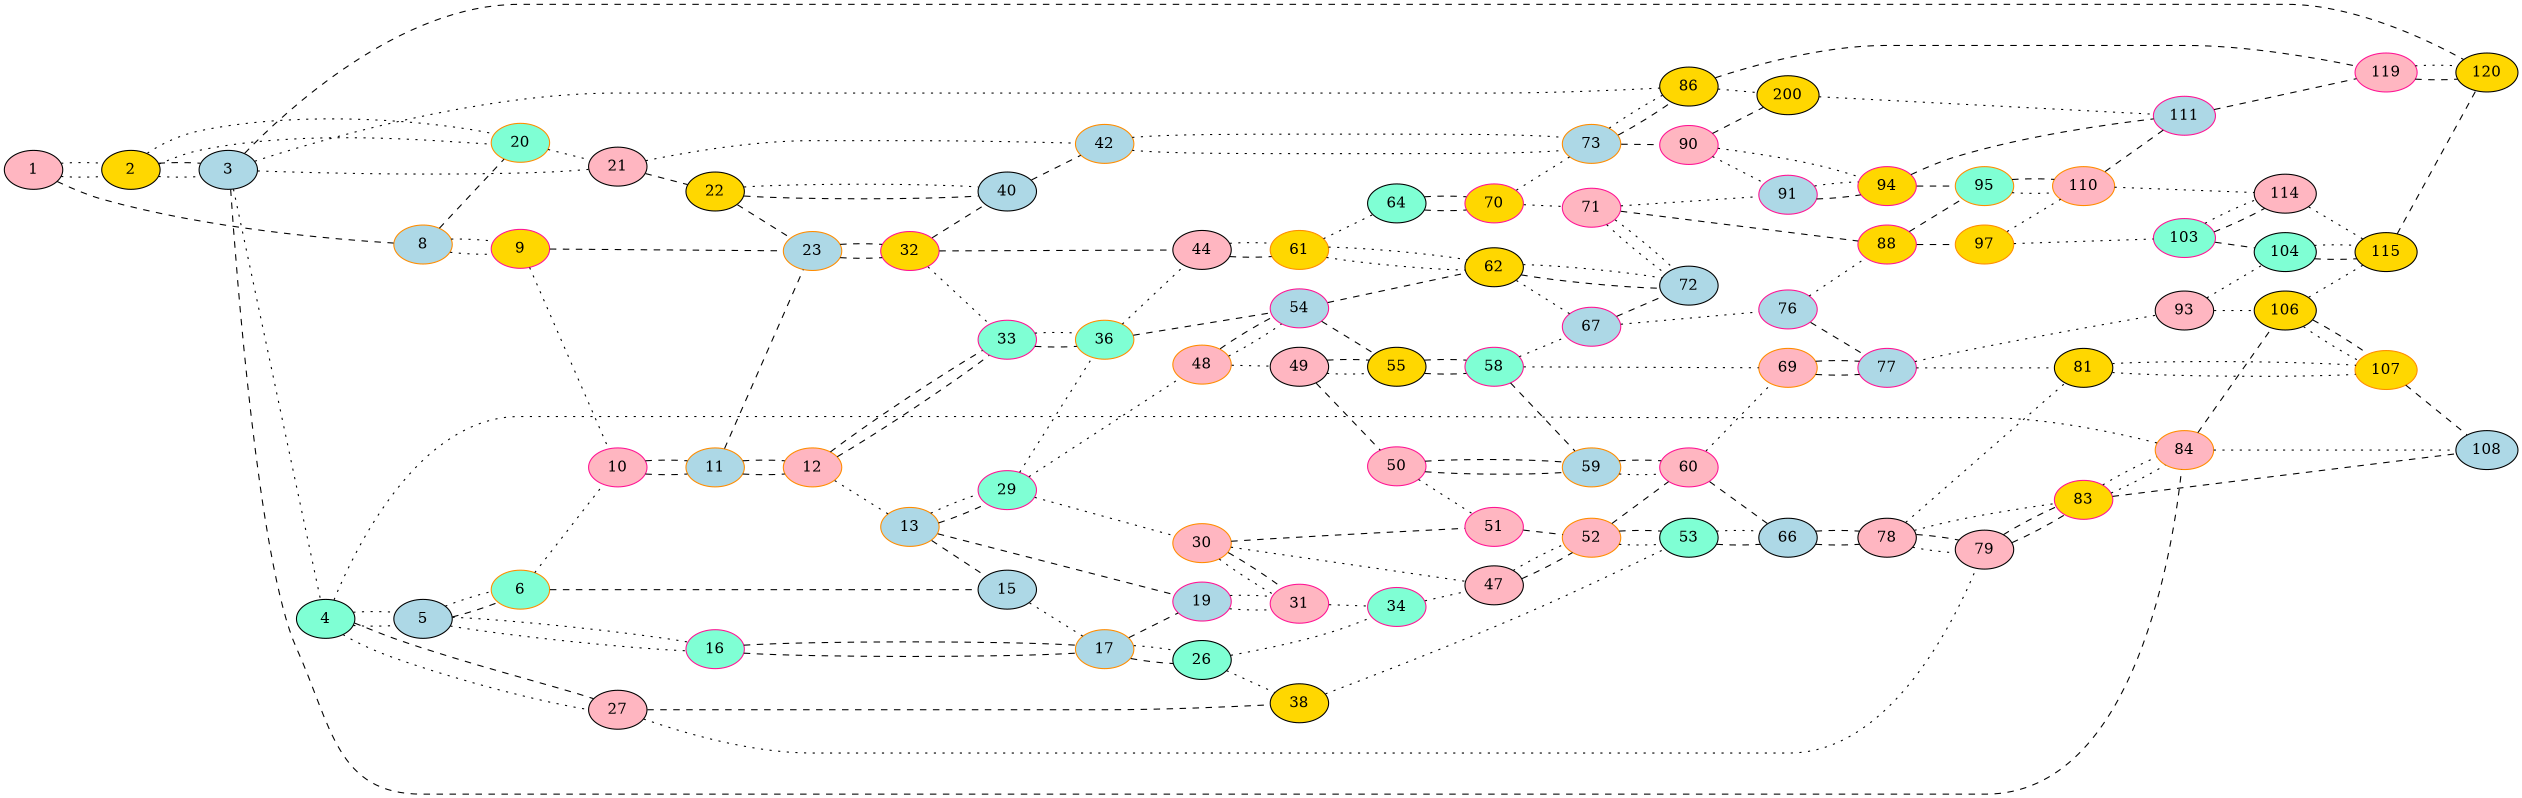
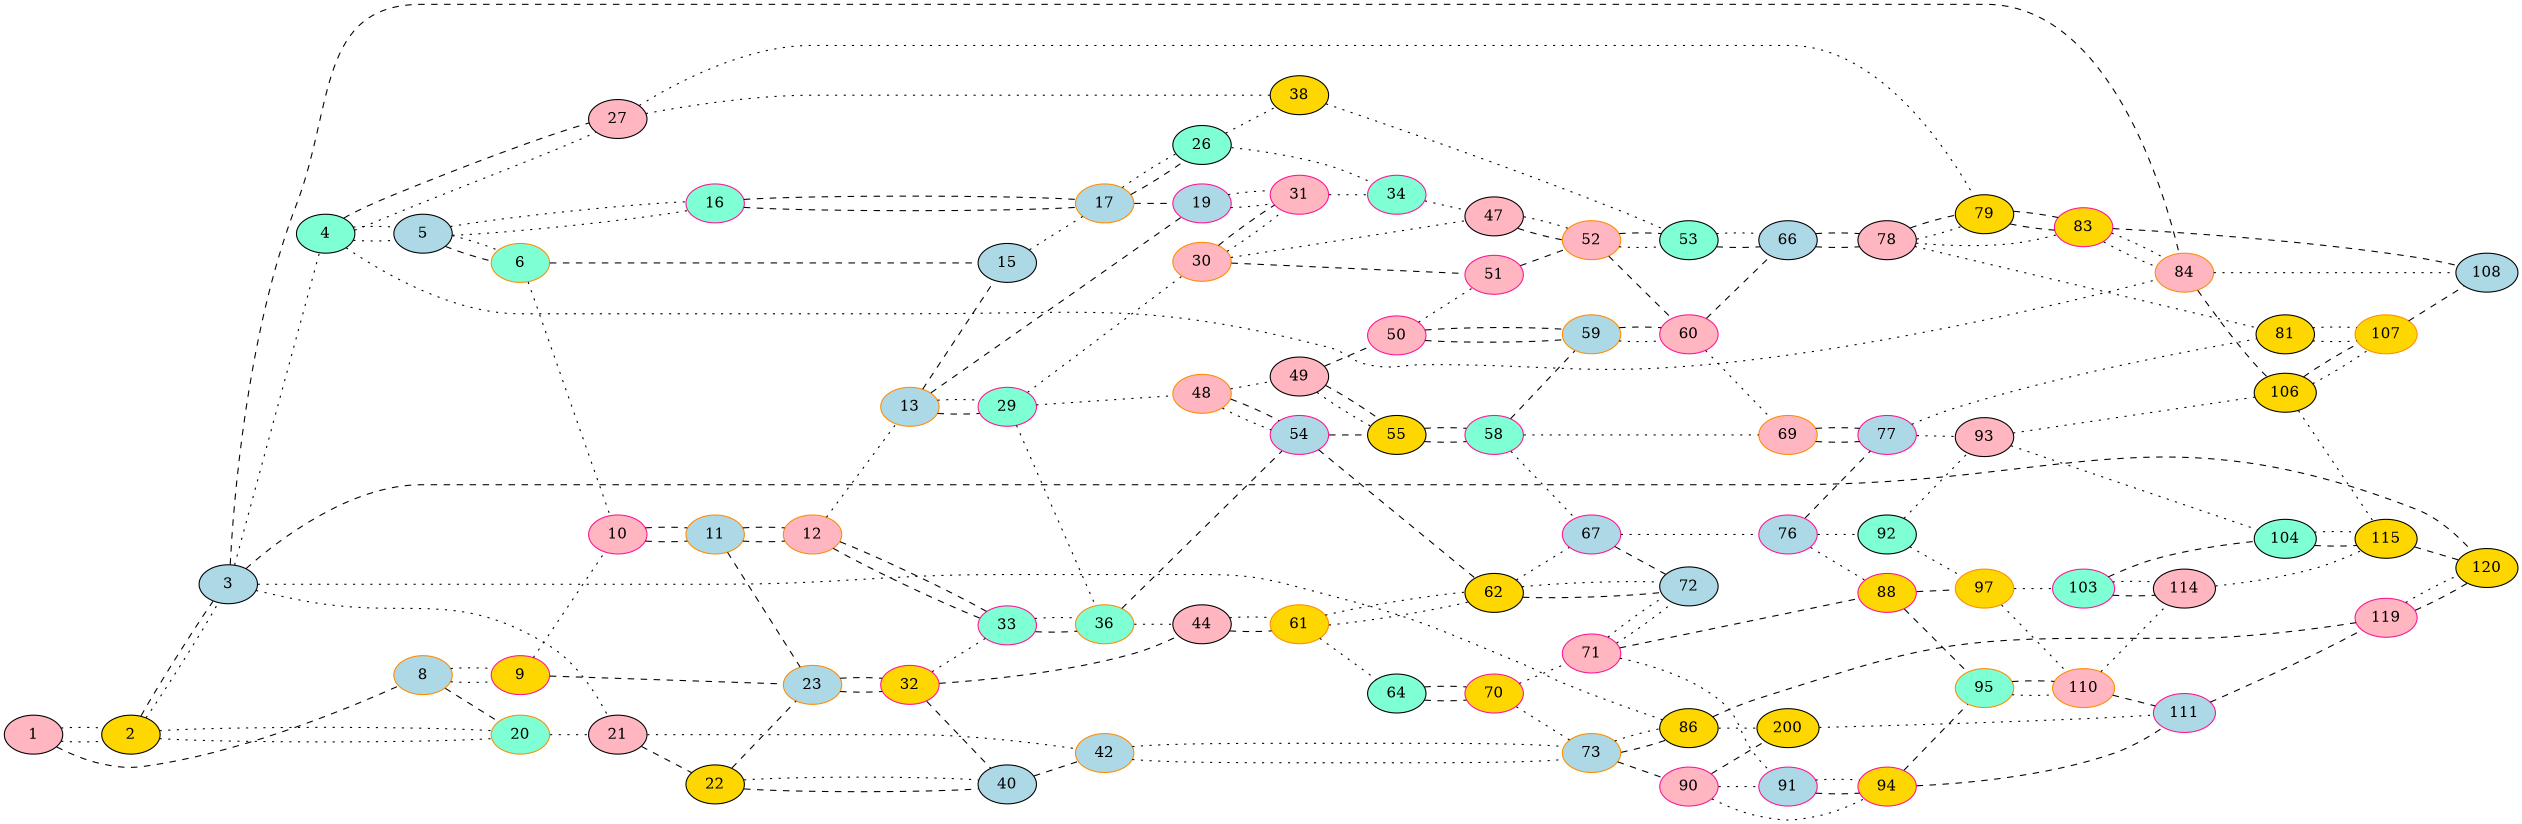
node "92": added
node "79": fillcolor lightpink -> gold
edge "38" -- "27": style dashed -> dotted
